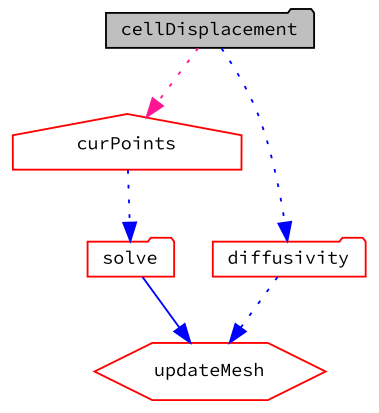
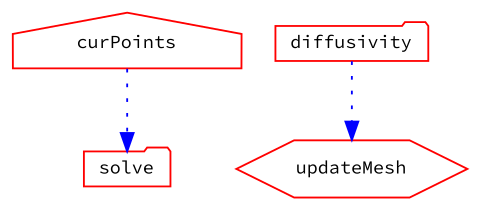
node "cellDisplacement": removed
edge "solve" -> "updateMesh": removed
